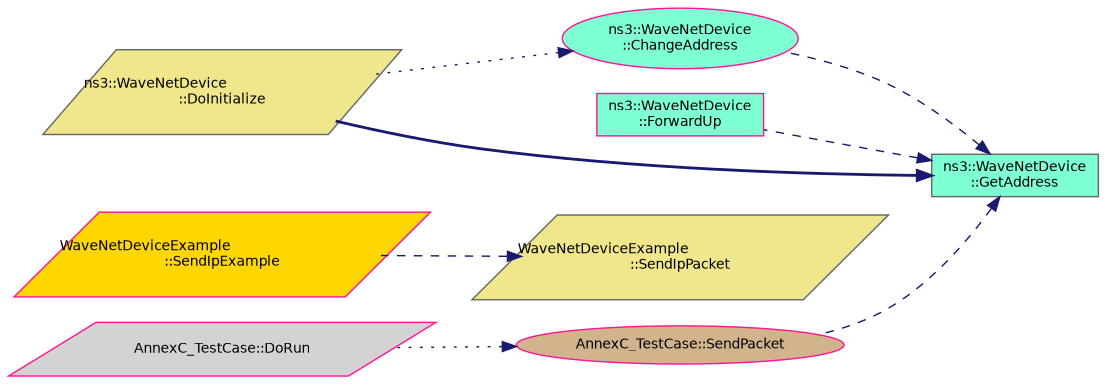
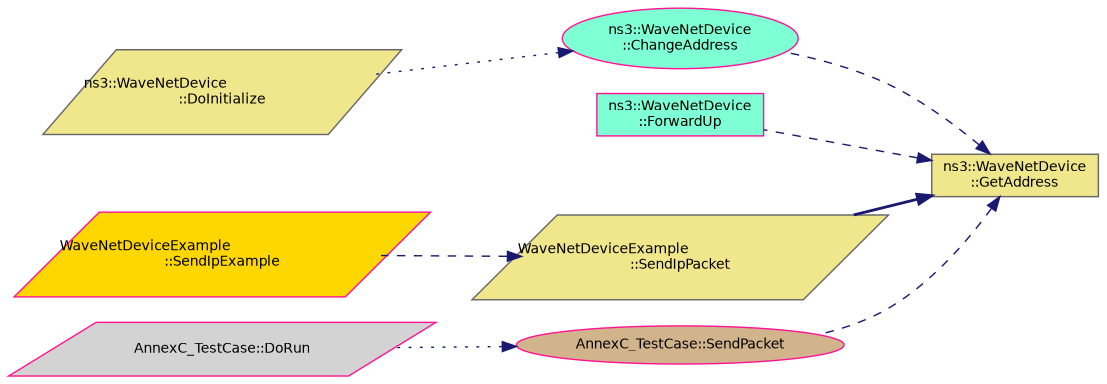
edge "ns3::WaveNetDevice ::DoInitialize" -> "ns3::WaveNetDevice ::GetAddress": now "WaveNetDeviceExample ::SendIpPacket" -> "ns3::WaveNetDevice ::GetAddress"
node "ns3::WaveNetDevice ::GetAddress": fillcolor aquamarine -> khaki
